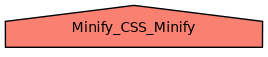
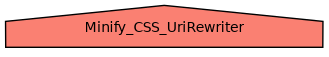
node "Minify_CSS_Minify": label "Minify_CSS_Minify" -> "Minify_CSS_UriRewriter"
